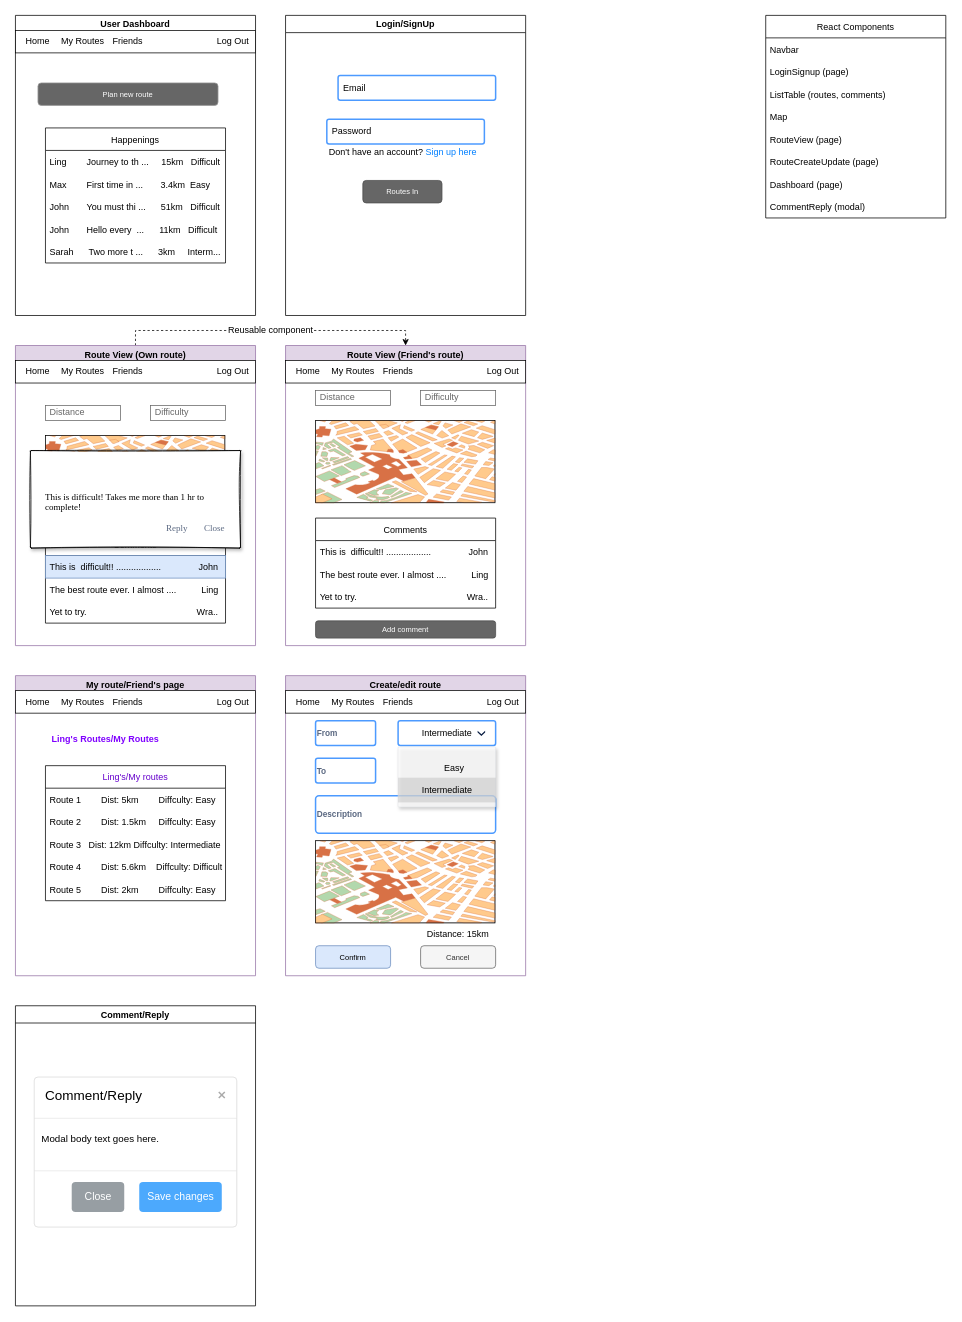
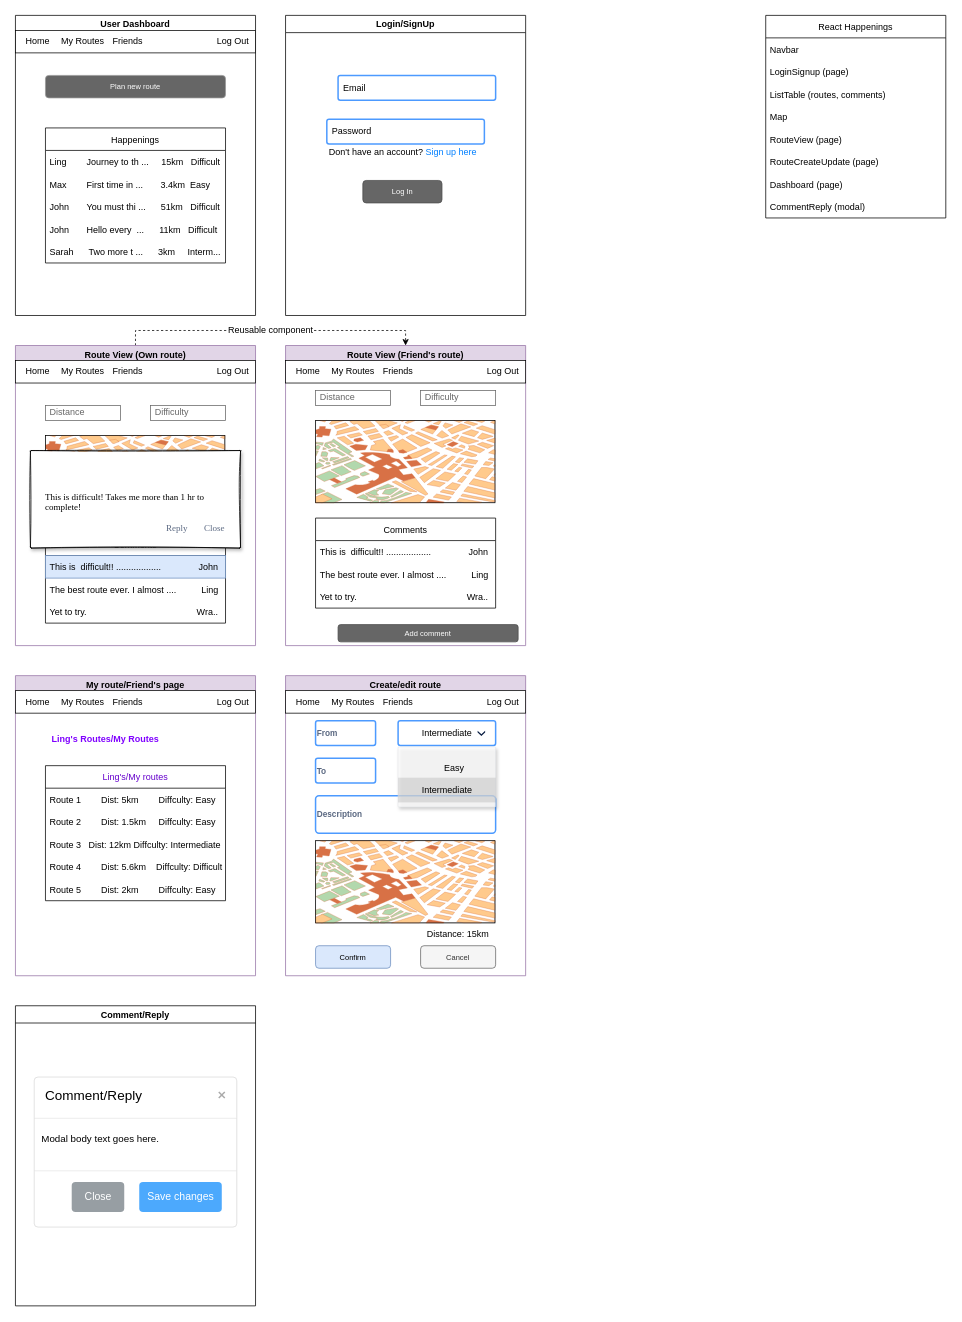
node "React Components": label "React Components" -> "React Happenings"
node "Plan new route": moved (128, 94) -> (135, 87)
node "Routes In": label "Routes In" -> "Log In"
node "Add comment": moved (405, 629) -> (428, 633)
